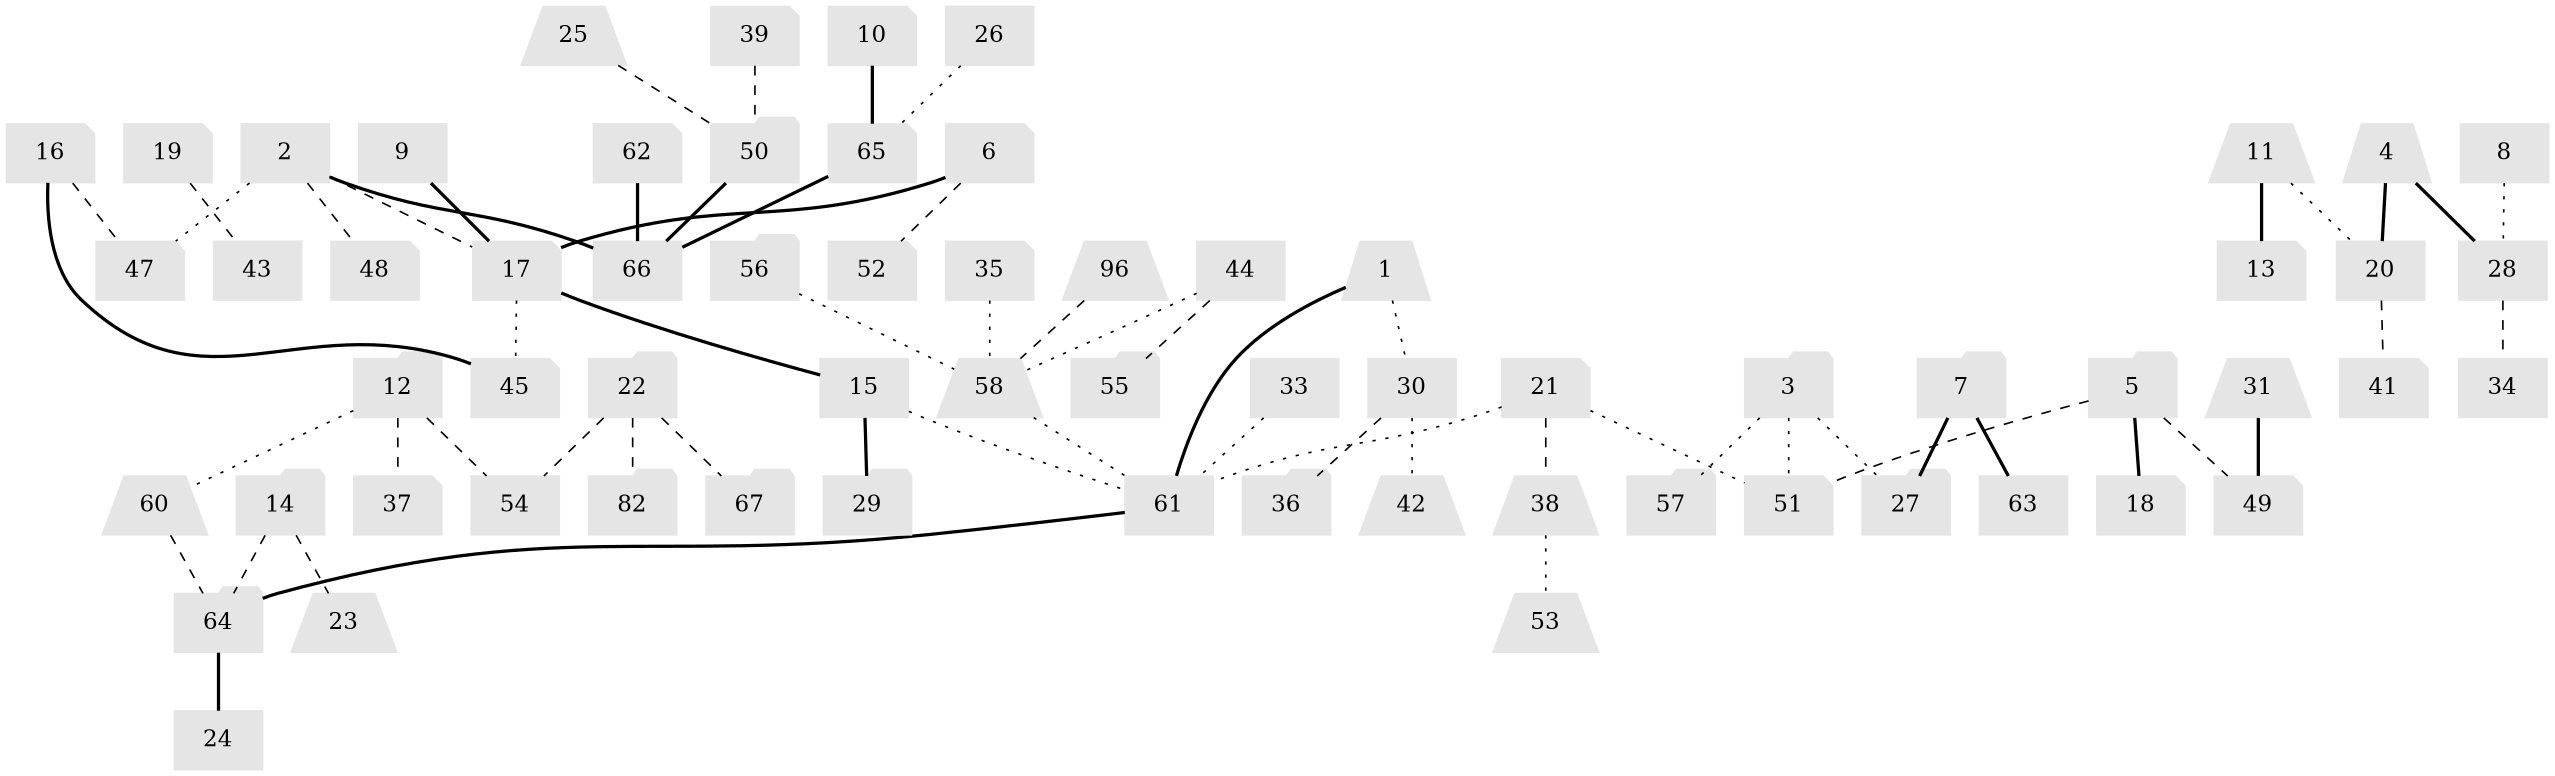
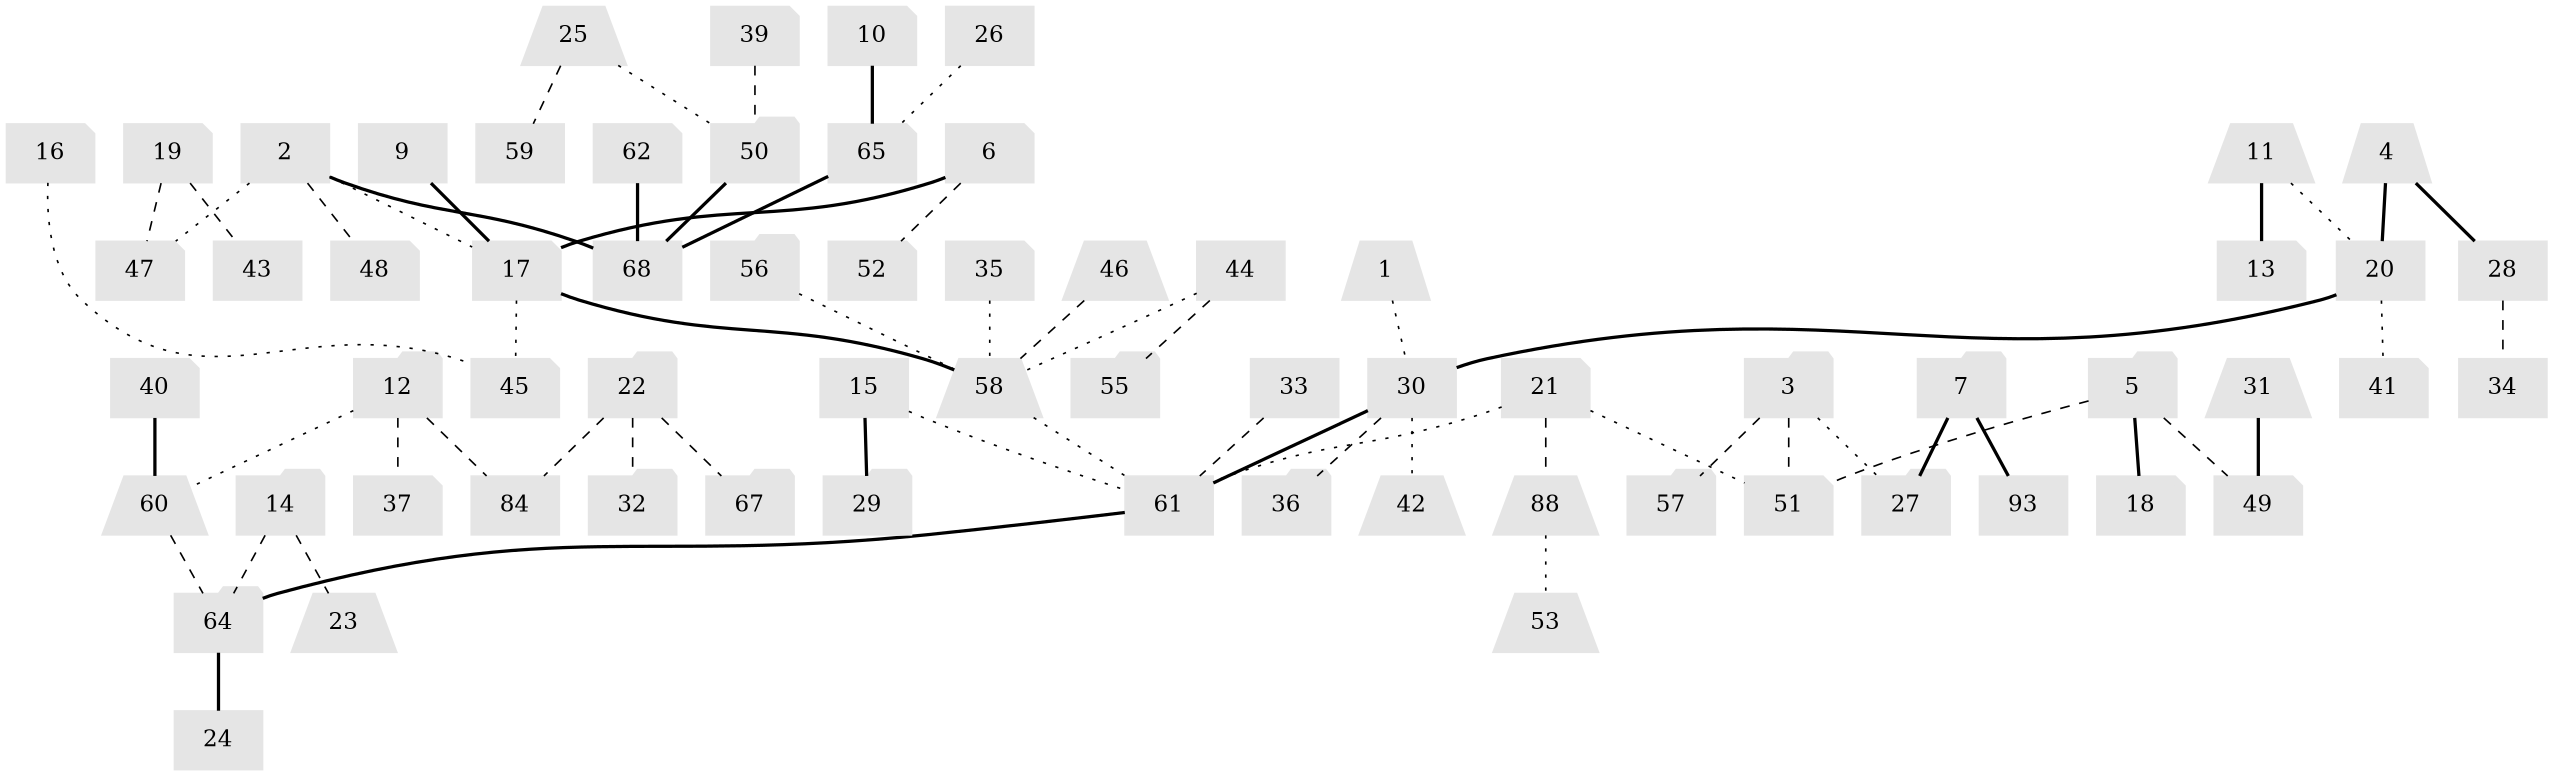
edge "25" -- "50": style dashed -> dotted
node "59": added
node "8": removed
edge "16" -- "47": now "19" -- "47"
edge "2" -- "17": style dashed -> dotted
node "66": label "66" -> "68"
node "96": label "96" -> "46"
edge "20" -- "41": style dashed -> dotted
edge "20" -- "30": added
edge "17" -- "15": now "17" -- "58"
edge "16" -- "45": style bold -> dotted
edge "1" -- "61": now "30" -- "61"
node "40": added
edge "33" -- "61": style dotted -> dashed
edge "3" -- "57": style dotted -> dashed
edge "3" -- "51": style dotted -> dashed
node "54": label "54" -> "84"
node "82": label "82" -> "32"
node "38": label "38" -> "88"
node "63": label "63" -> "93"
